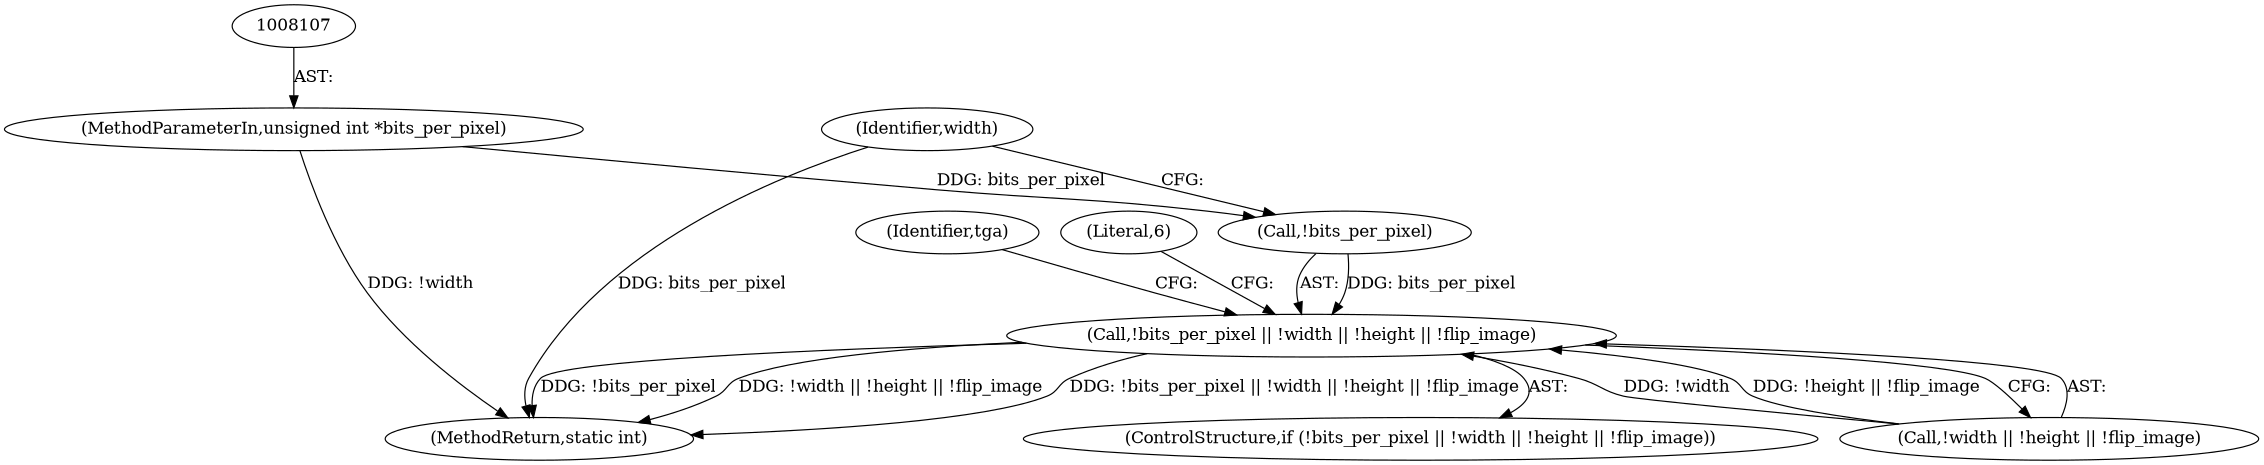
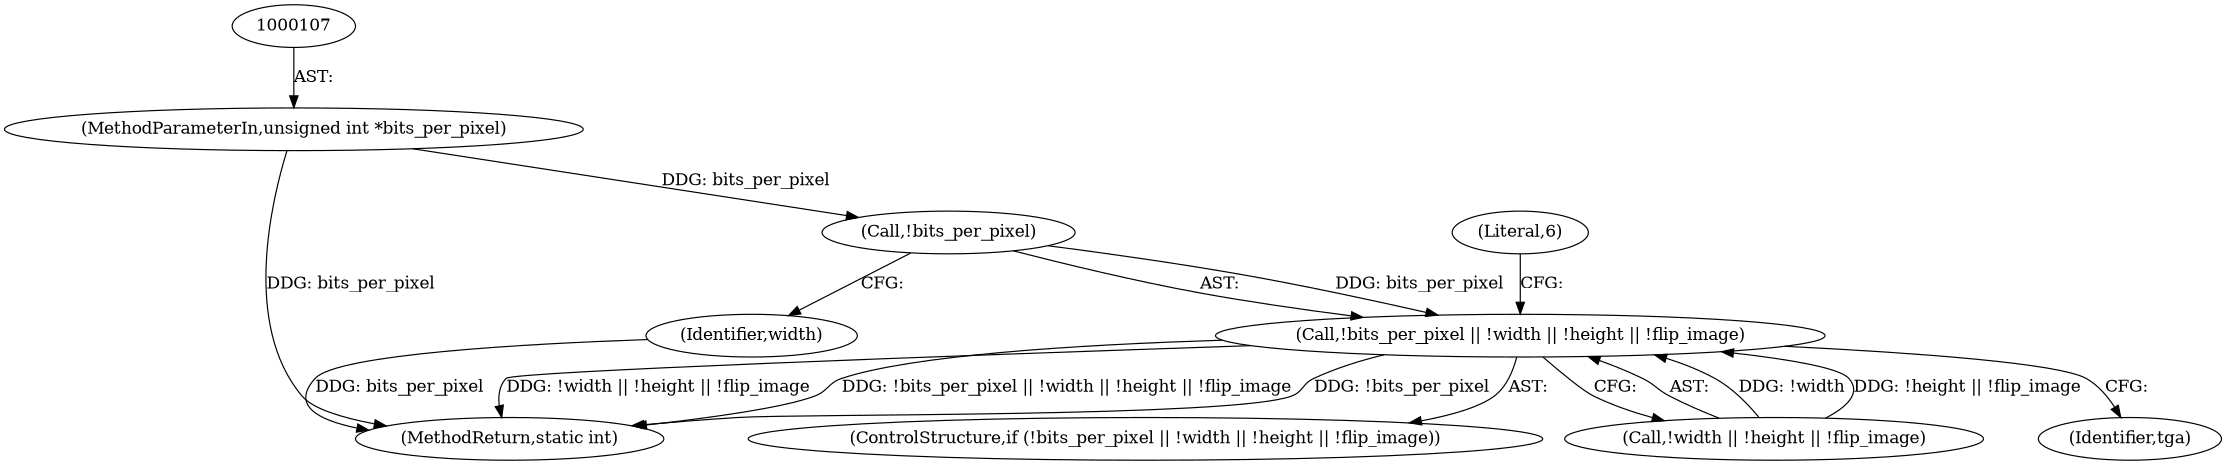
node "1008107": label "1008107" -> "1000107"
edge "(Identifier,width)" -> "(Call,!bits_per_pixel)": reversed
edge "(Identifier,tga)" -> "(Call,!bits_per_pixel || !width || !height || !flip_image)": reversed
edge "(MethodParameterIn,unsigned int *bits_per_pixel)" -> "(MethodReturn,static int)": label "DDG: !width" -> "DDG: bits_per_pixel"
